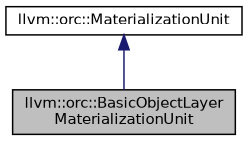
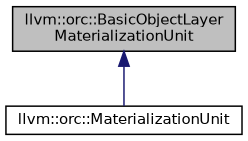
edge "llvm::orc::BasicObjectLayer MaterializationUnit" -> "llvm::orc::MaterializationUnit": reversed
